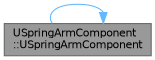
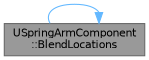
node "USpringArmComponent ::USpringArmComponent": label "USpringArmComponent ::USpringArmComponent" -> "USpringArmComponent ::BlendLocations"
